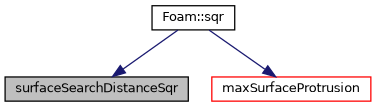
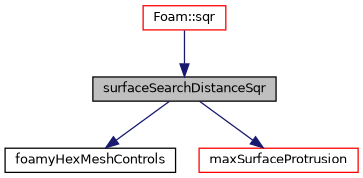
node "Foam::sqr": color black -> red
edge "Foam::sqr" -> "maxSurfaceProtrusion": now "surfaceSearchDistanceSqr" -> "maxSurfaceProtrusion"
node "foamyHexMeshControls": added
